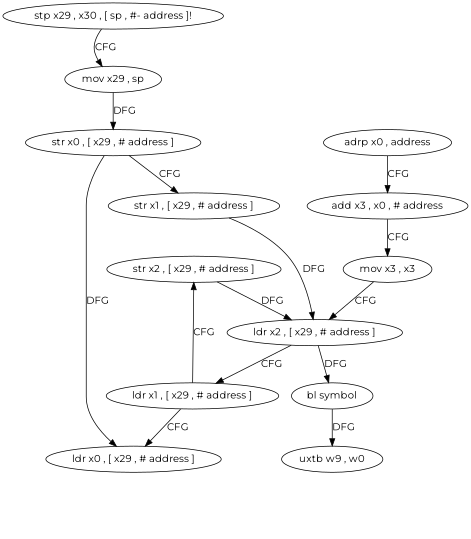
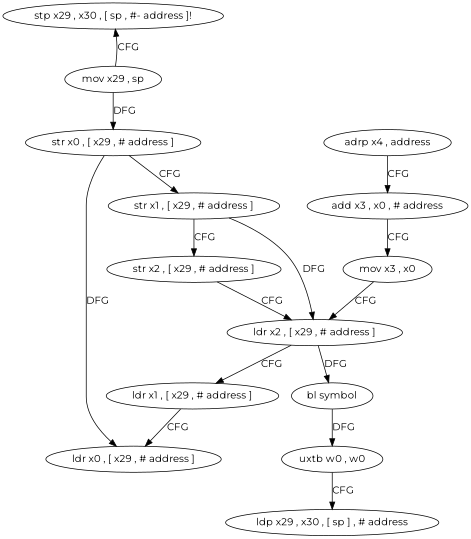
edge "stp x29 , x30 , [ sp , #- address ]!" -> "mov x29 , sp": reversed
node "adrp x0 , address": label "adrp x0 , address" -> "adrp x4 , address"
node "mov x3 , x3": label "mov x3 , x3" -> "mov x3 , x0"
edge "str x2 , [ x29 , # address ]" -> "ldr x2 , [ x29 , # address ]": label "DFG" -> "CFG"
edge "ldr x1 , [ x29 , # address ]" -> "str x2 , [ x29 , # address ]": now "str x1 , [ x29 , # address ]" -> "str x2 , [ x29 , # address ]"
node "uxtb w9 , w0": label "uxtb w9 , w0" -> "uxtb w0 , w0"
node "ldp x29 , x30 , [ sp ] , # address": added
